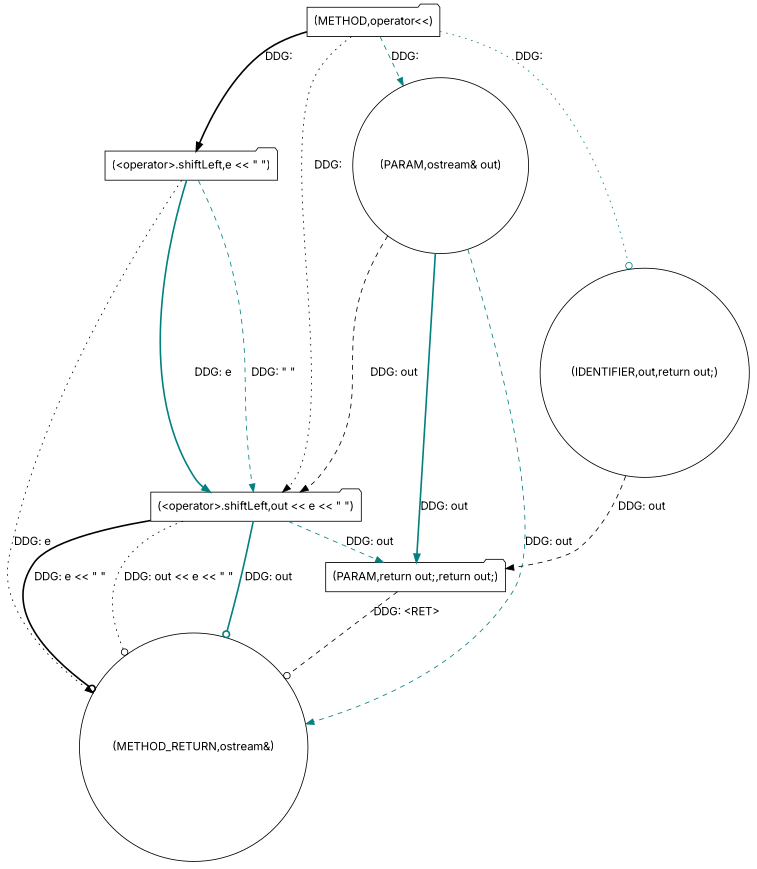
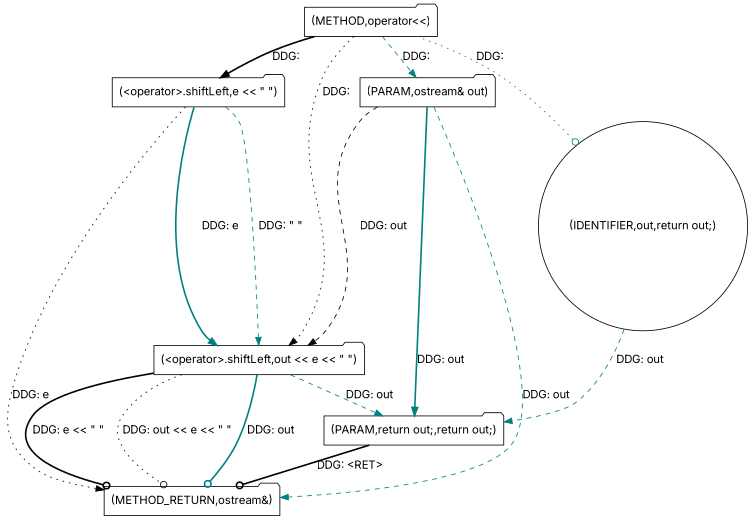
node "(PARAM,ostream& out)": shape circle -> folder
edge "(IDENTIFIER,out,return out;)" -> "(PARAM,return out;,return out;)": color black -> teal
edge "(PARAM,return out;,return out;)" -> "(METHOD_RETURN,ostream&)": style dashed -> bold
node "(METHOD_RETURN,ostream&)": shape circle -> folder
